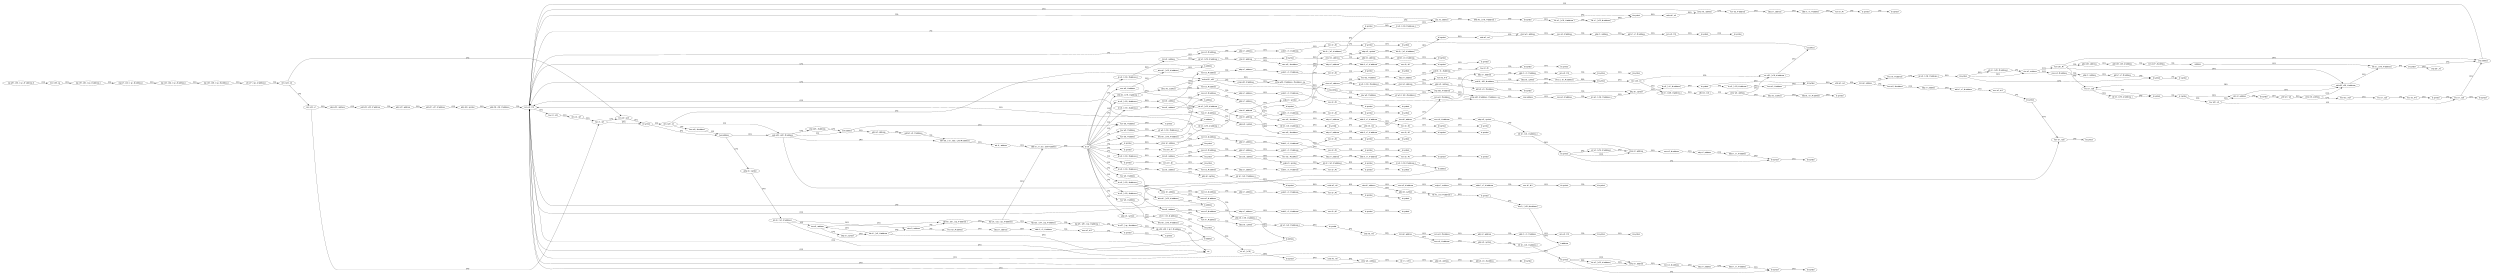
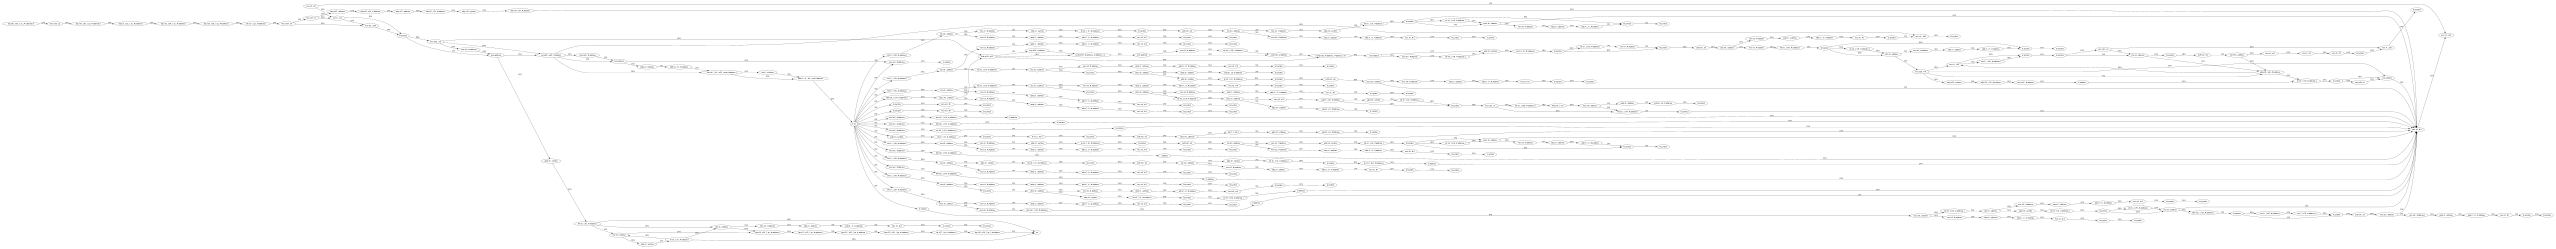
edge "mov x1 , x20" -> "b.hs address": now "cmp x26 , x0" -> "b.hs address"
edge "mov x3 , x22" -> "mov x2 , x21": reversed
edge "ldp x21 , x22 , [ sp , # address ]" -> "add x0 , x1 , w0 , sxth # address": now "ldrh w0 , [ x0 , w25 , uxtw # address ]" -> "add x0 , x1 , w0 , sxth # address"
